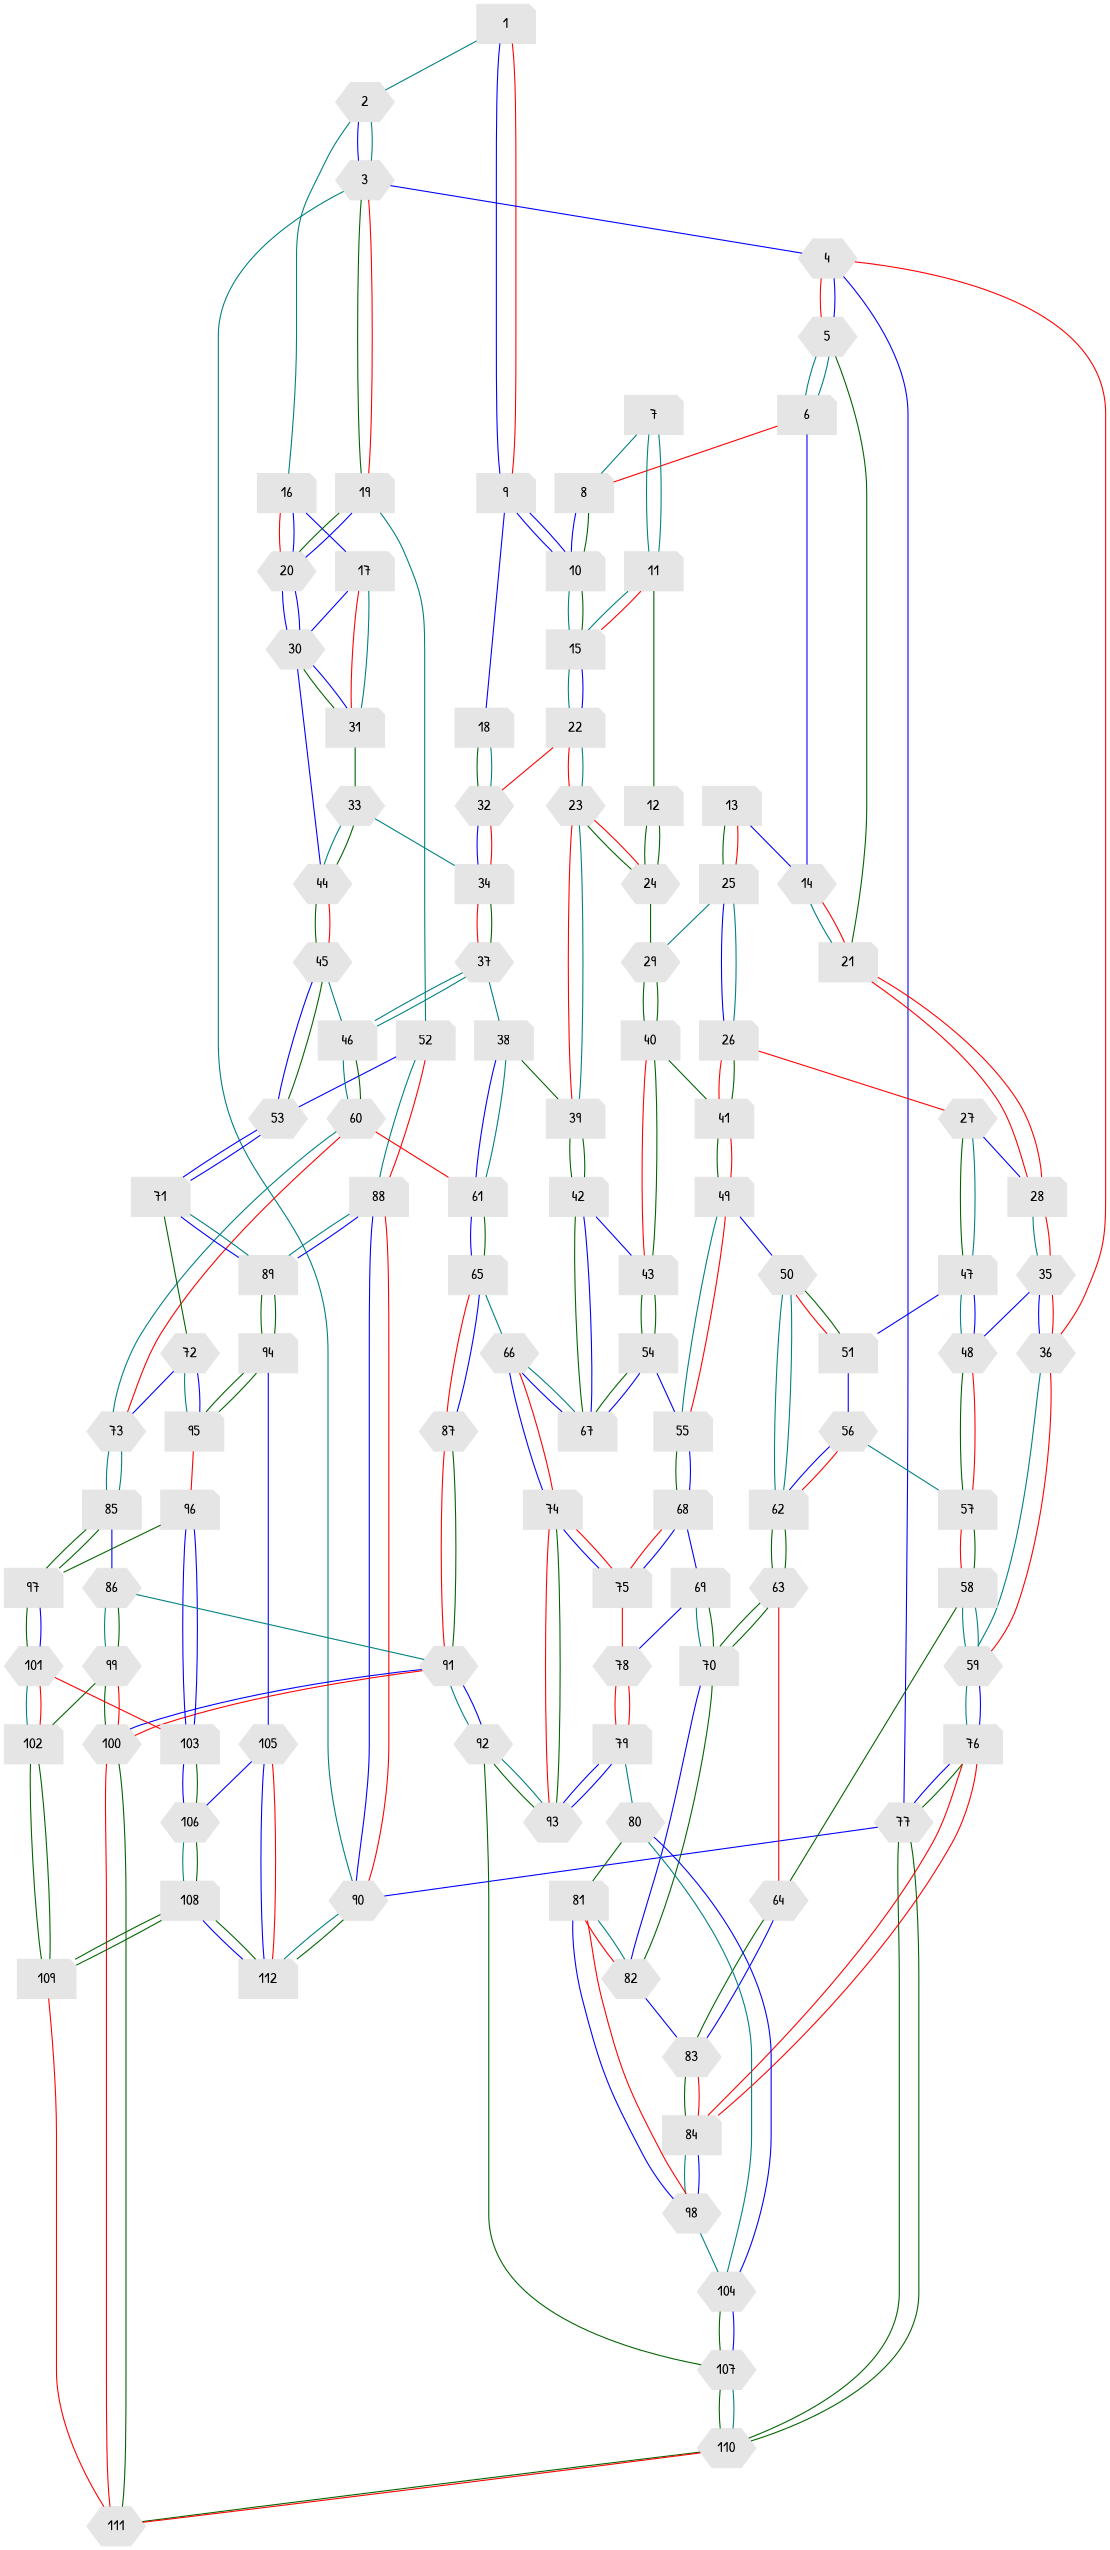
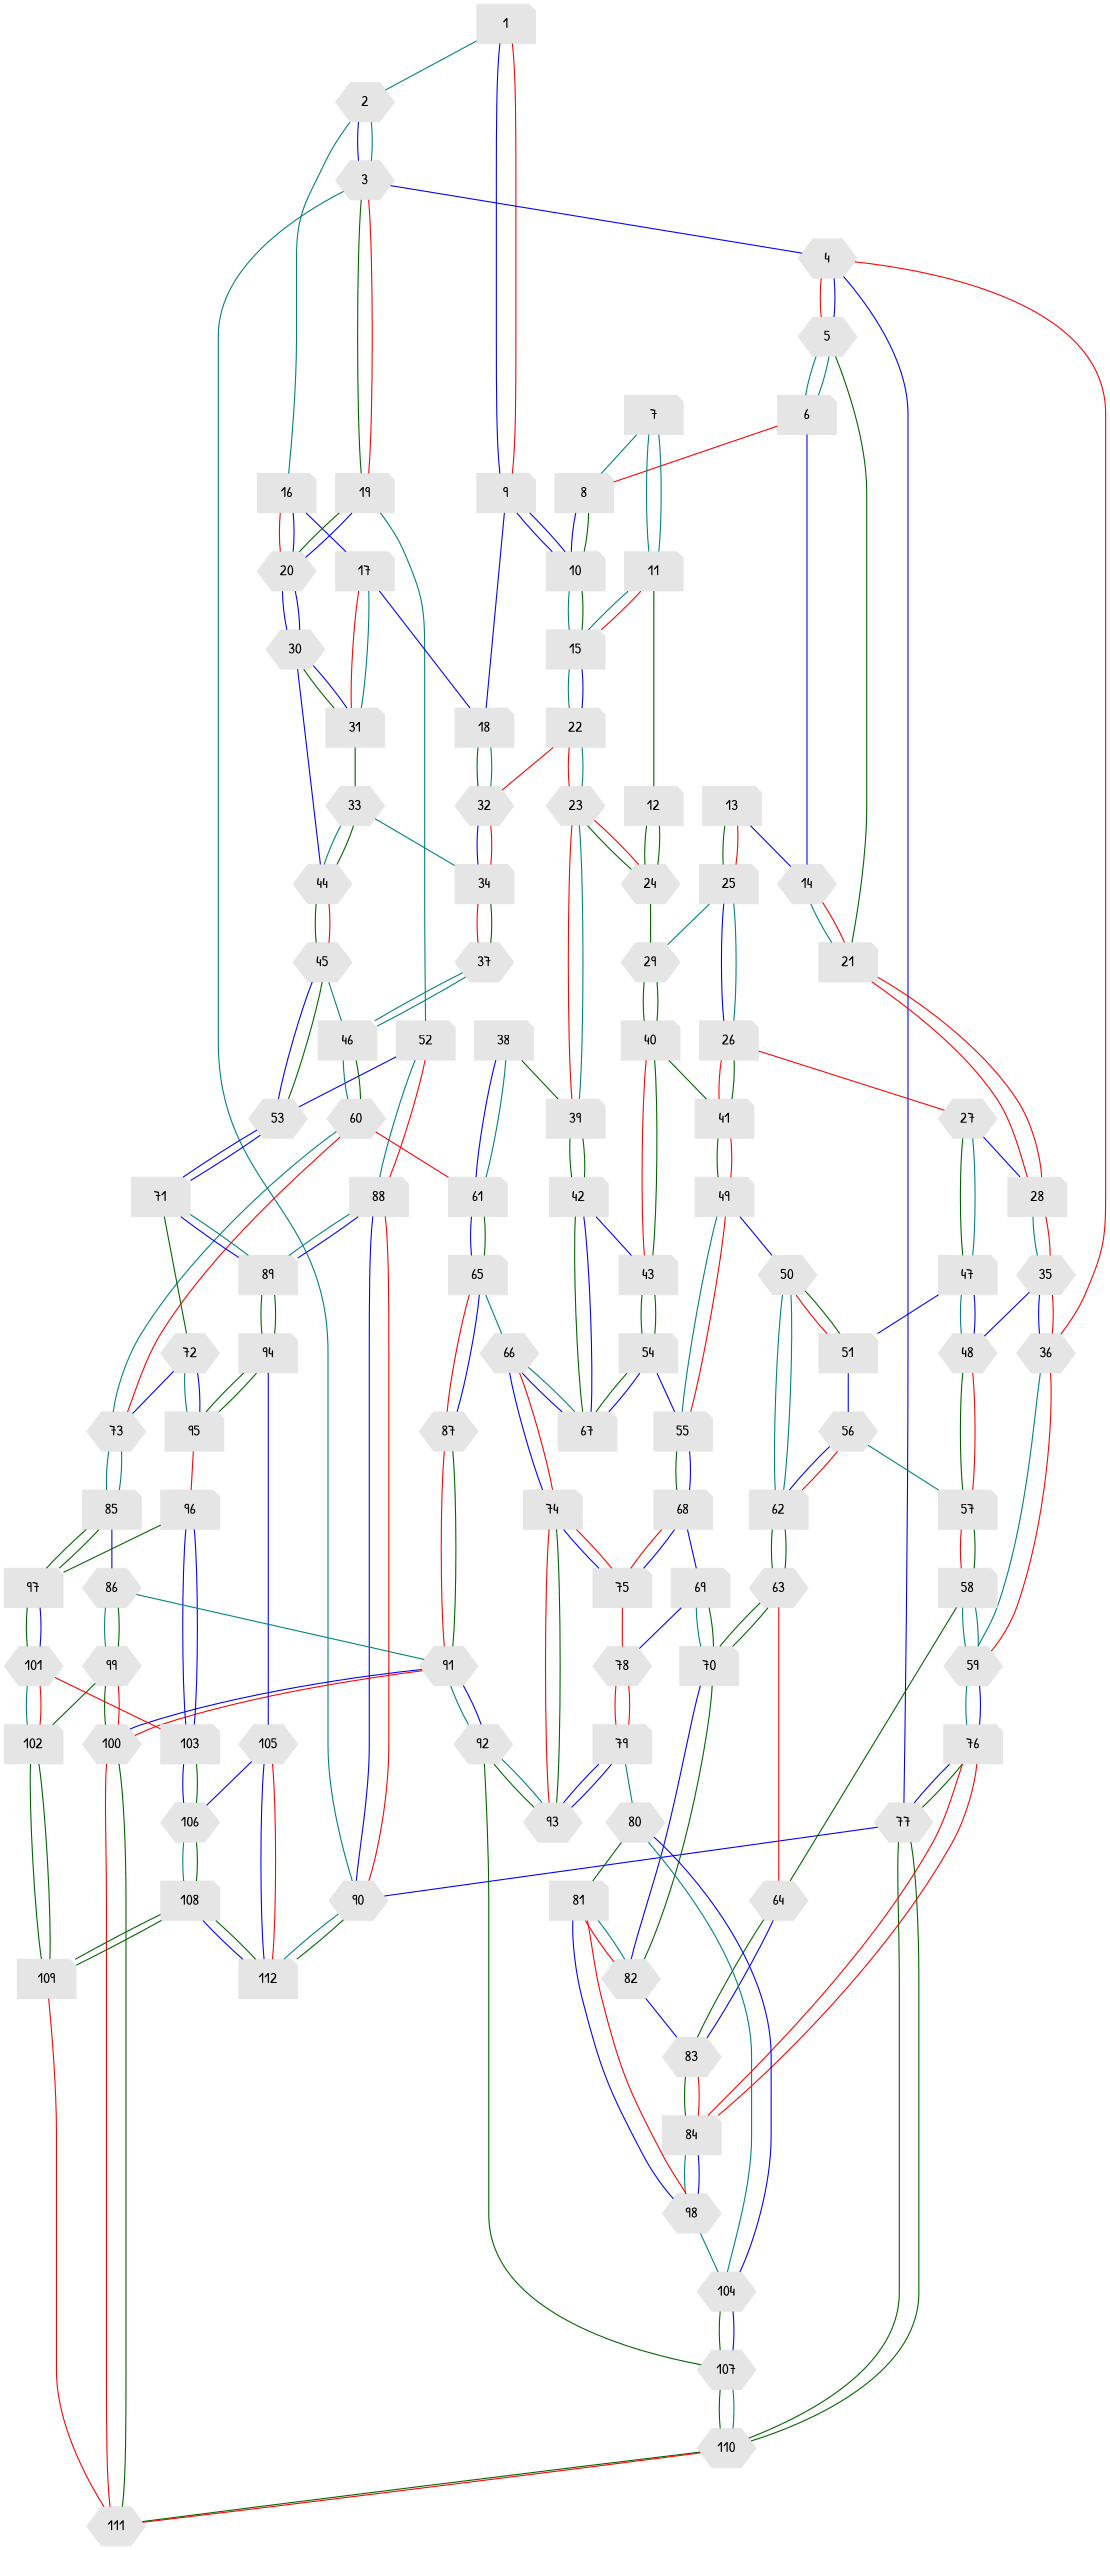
edge "17" -- "30": now "17" -- "18"
edge "37" -- "38": removed
